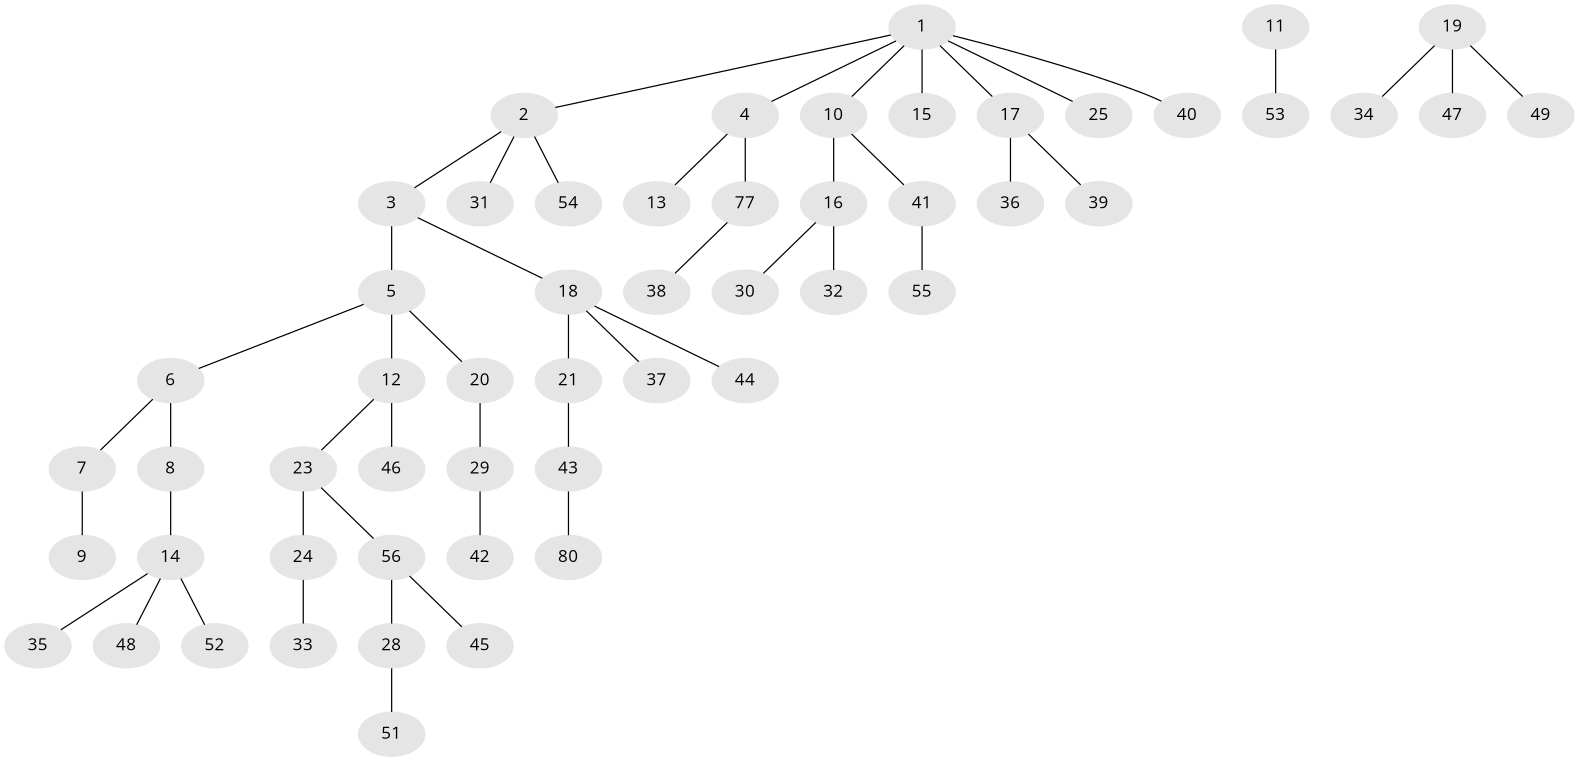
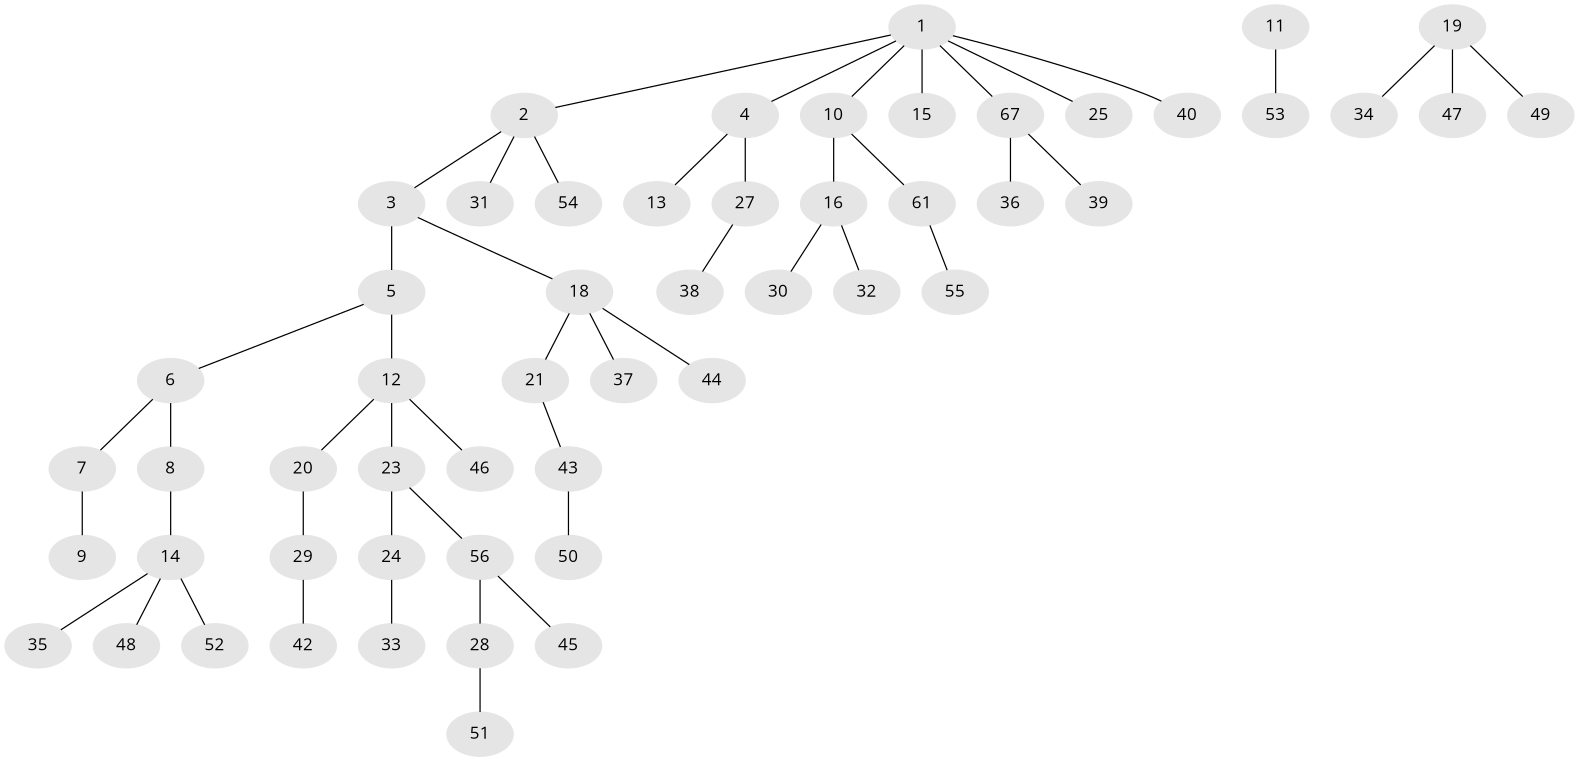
node "17": label "17" -> "67"
node "77": label "77" -> "27"
node "41": label "41" -> "61"
edge "5" -- "20": now "12" -- "20"
node "80": label "80" -> "50"
